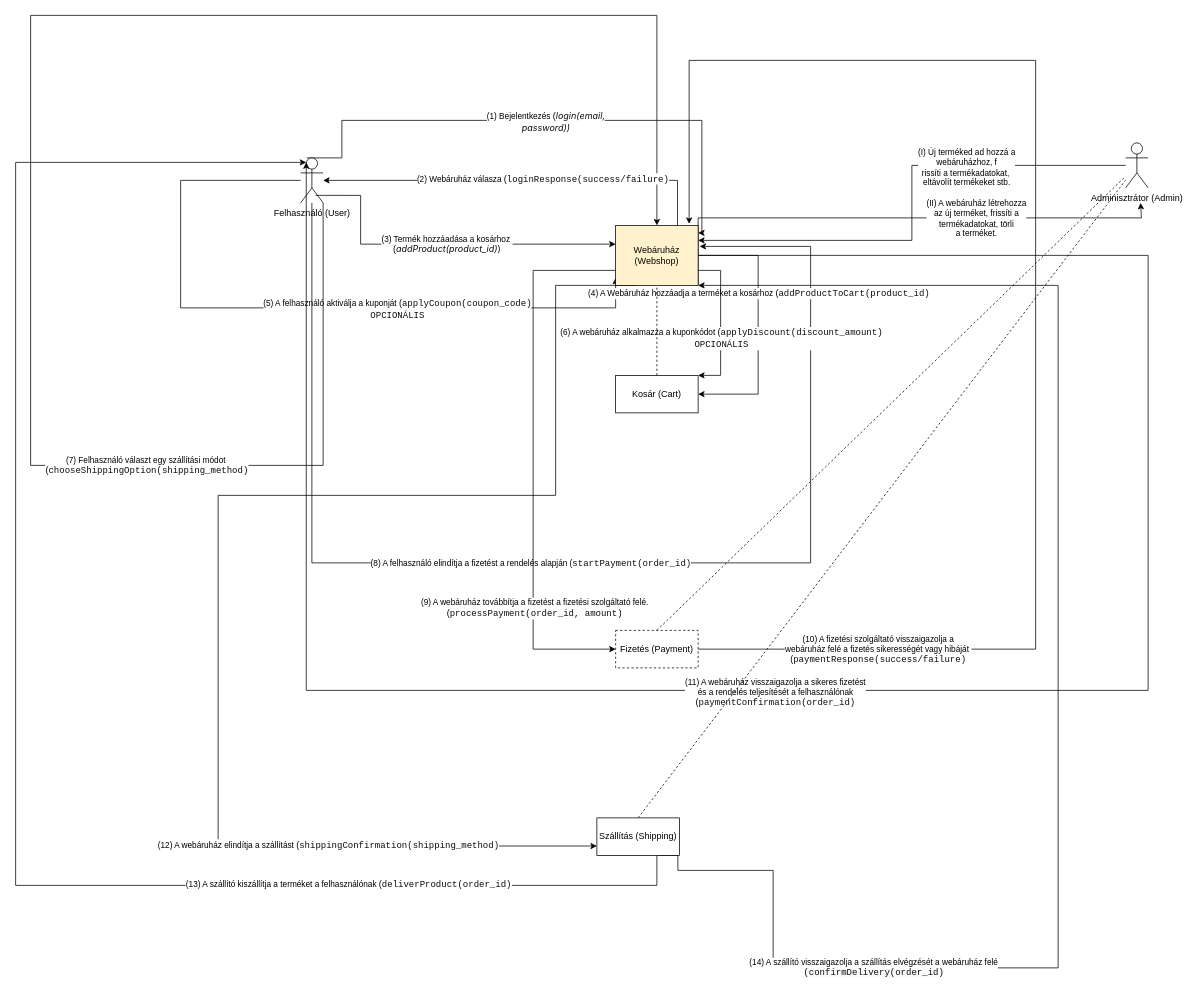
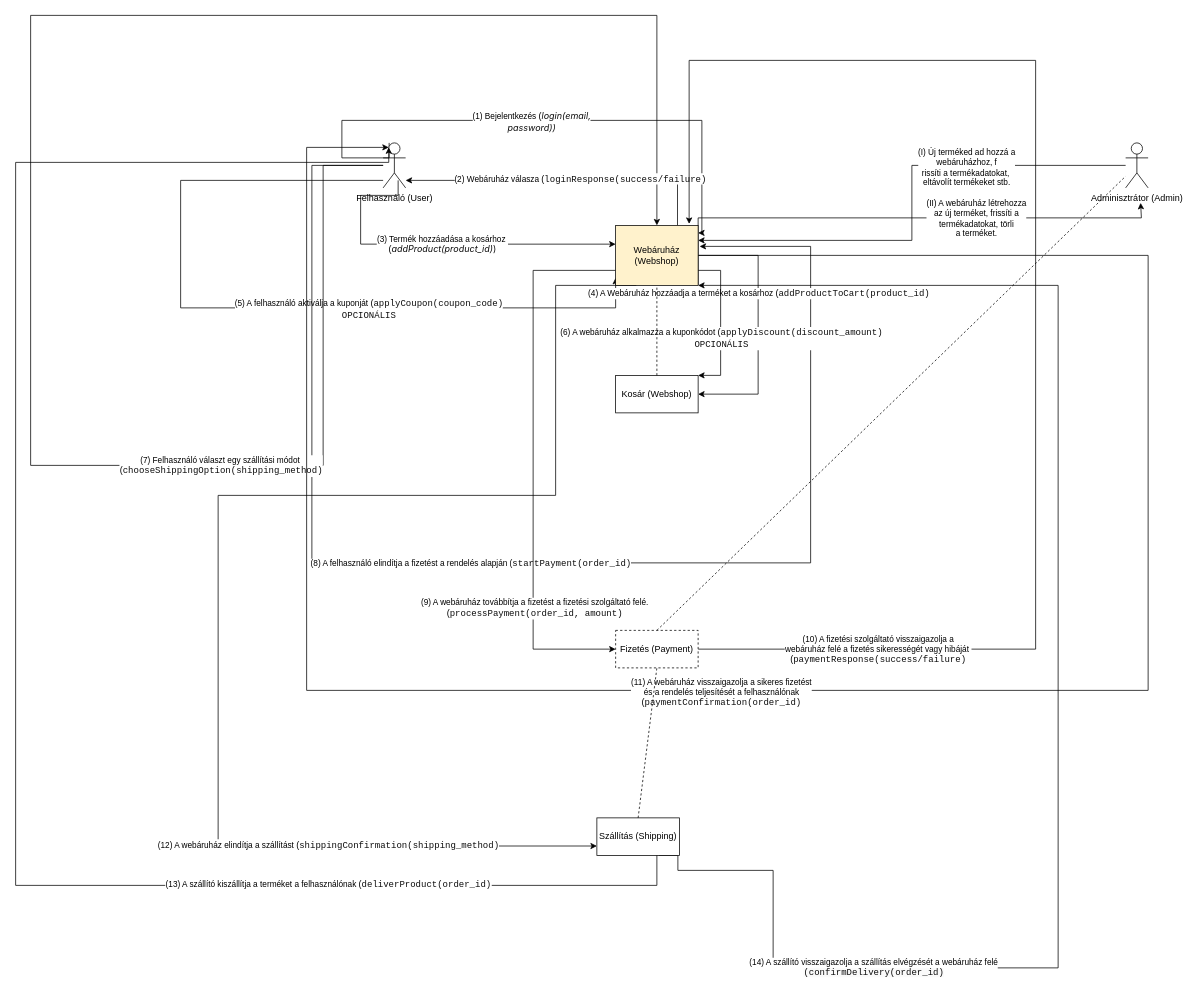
node "Felhasználó (User)": moved (312, 180) -> (394, 165)
node "Kosár (Cart)": label "Kosár (Cart)" -> "Kosár (Webshop)"
edge "Adminisztrátor (Admin)" -- "Szállítás (Shipping)": now "Fizetés (Payment)" -- "Szállítás (Shipping)"
